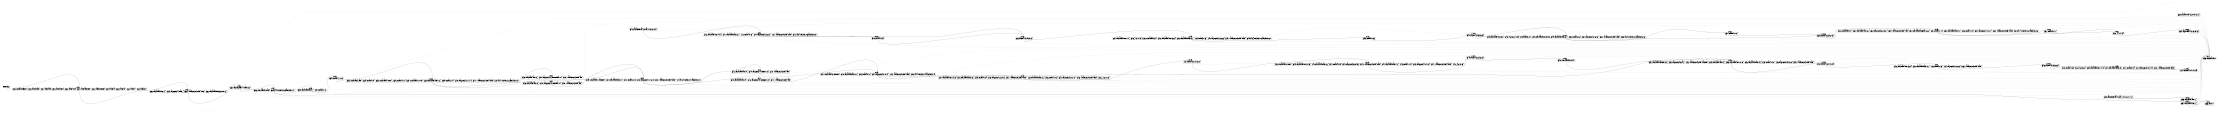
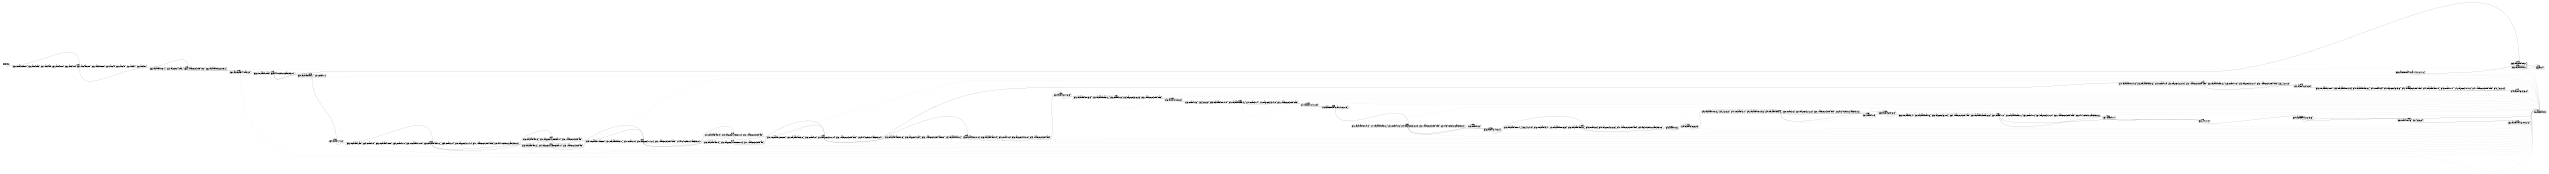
node "33450: write-variable[v32,'tzMin']*": removed
edge "33474: call-toInt [v40,v41,v42,v39]" -> "33475: call-dateSetter.call [v23,'call',v24,v25,v31,v39,-]*": added
node "33520: constant[1000.0,v66]": added
